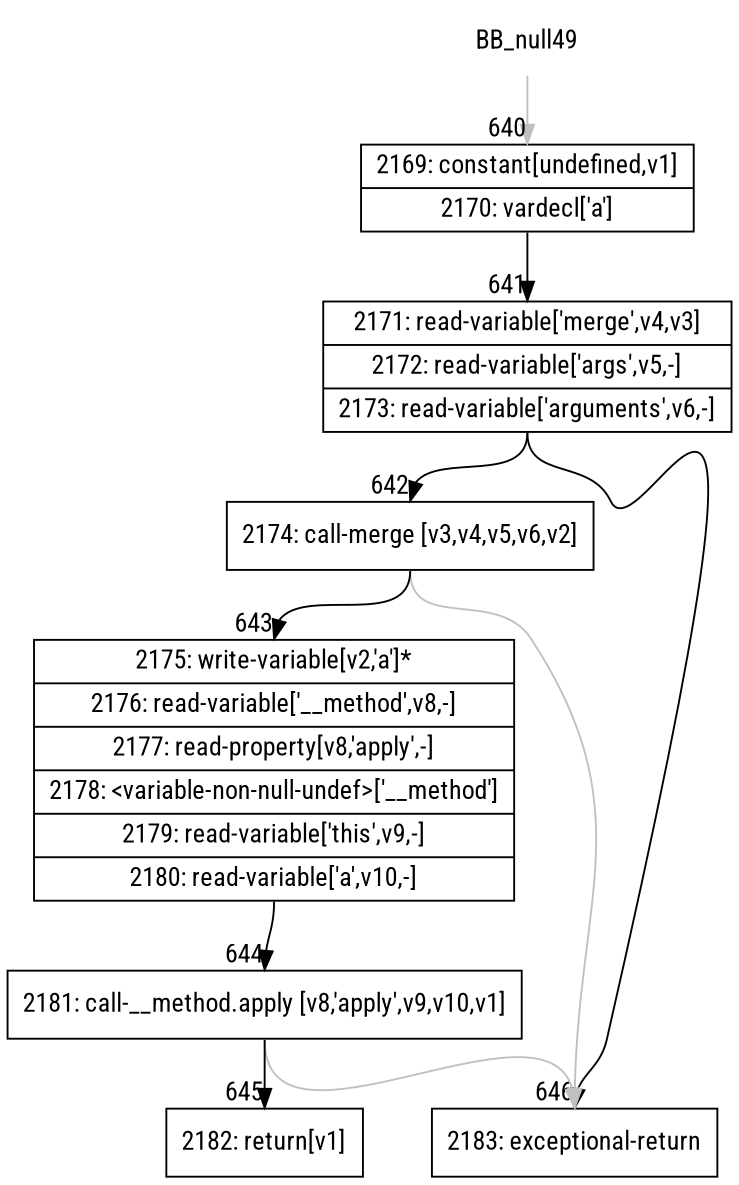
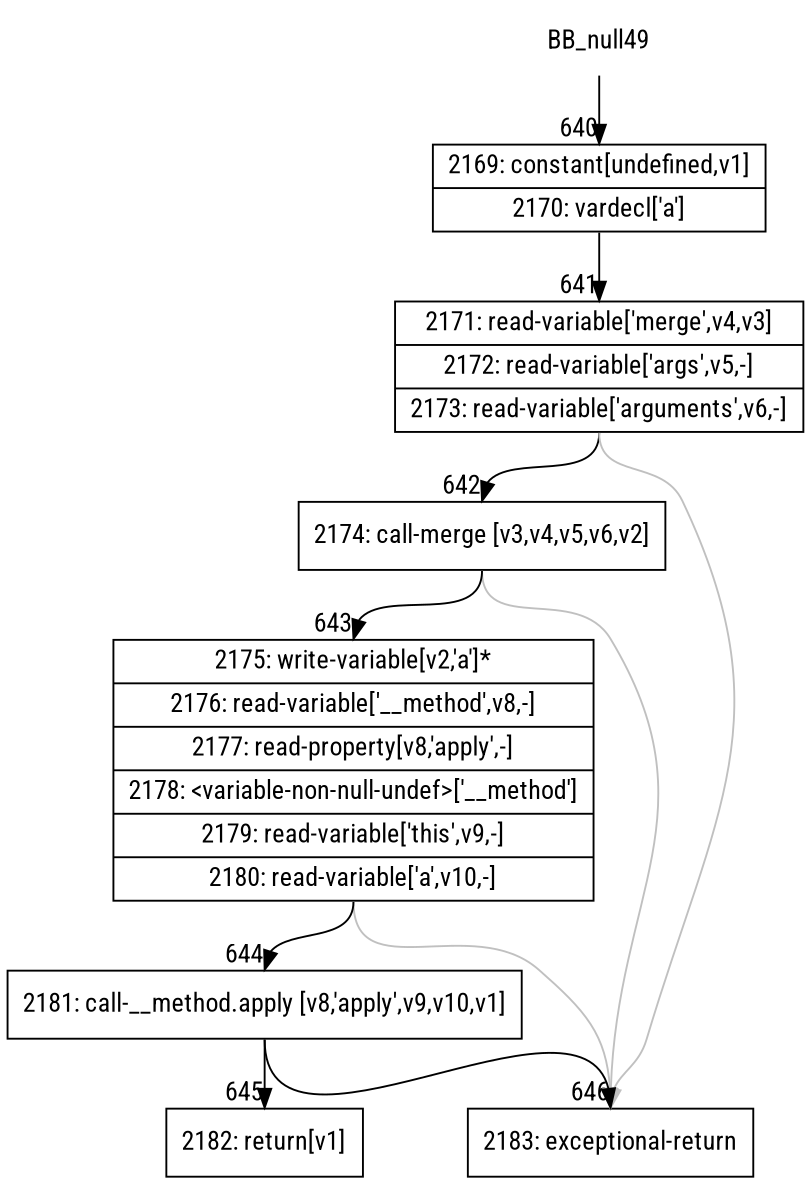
edge "BB_null49" -> "2169: constant[undefined,v1]": color gray -> black
edge "2171: read-variable['merge',v4,v3]" -> "2183: exceptional-return": color black -> gray
edge "2175: write-variable[v2,'a']*" -> "2183: exceptional-return": added
edge "2181: call-__method.apply [v8,'apply',v9,v10,v1]" -> "2183: exceptional-return": color gray -> black
